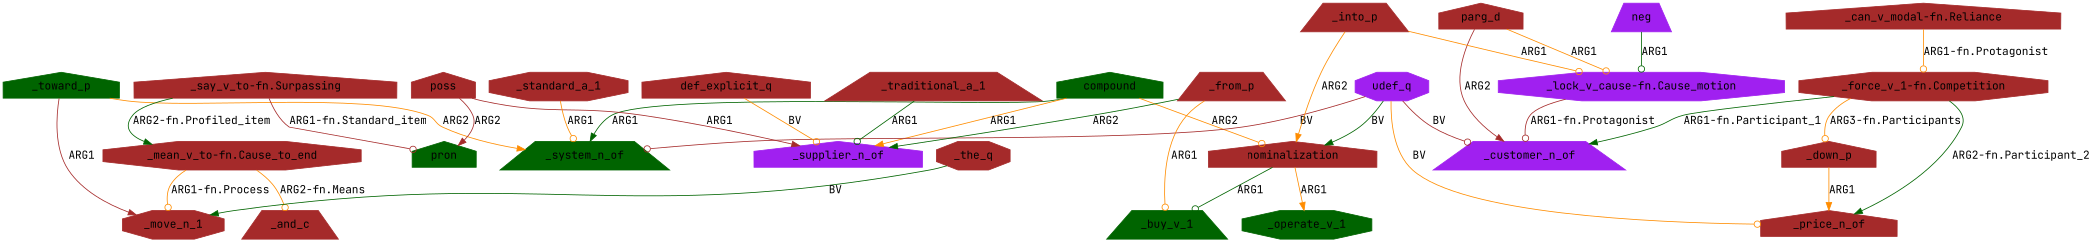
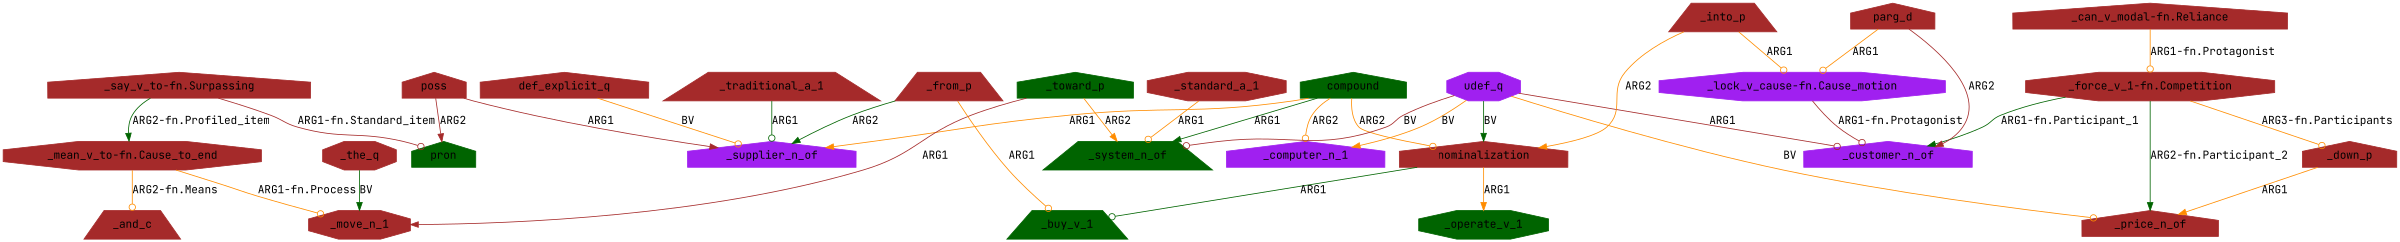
node "neg": removed
edge "udef_q" -> "_customer_n_of": label "BV" -> "ARG1"
node "_computer_n_1": added
node "_customer_n_of": shape trapezium -> house
